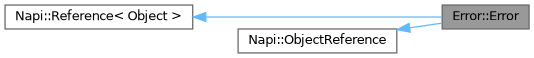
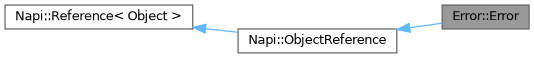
edge "Error::Error" -> "Napi::Reference< Object >": now "Napi::ObjectReference" -> "Napi::Reference< Object >"
